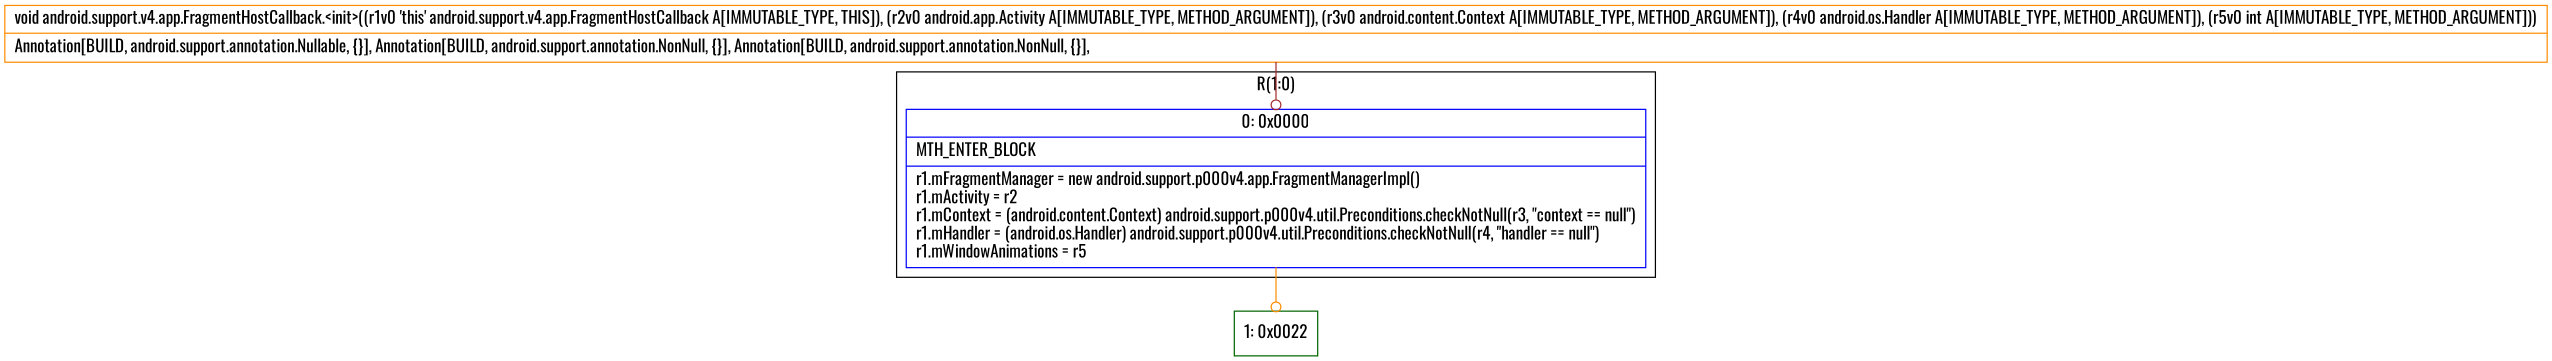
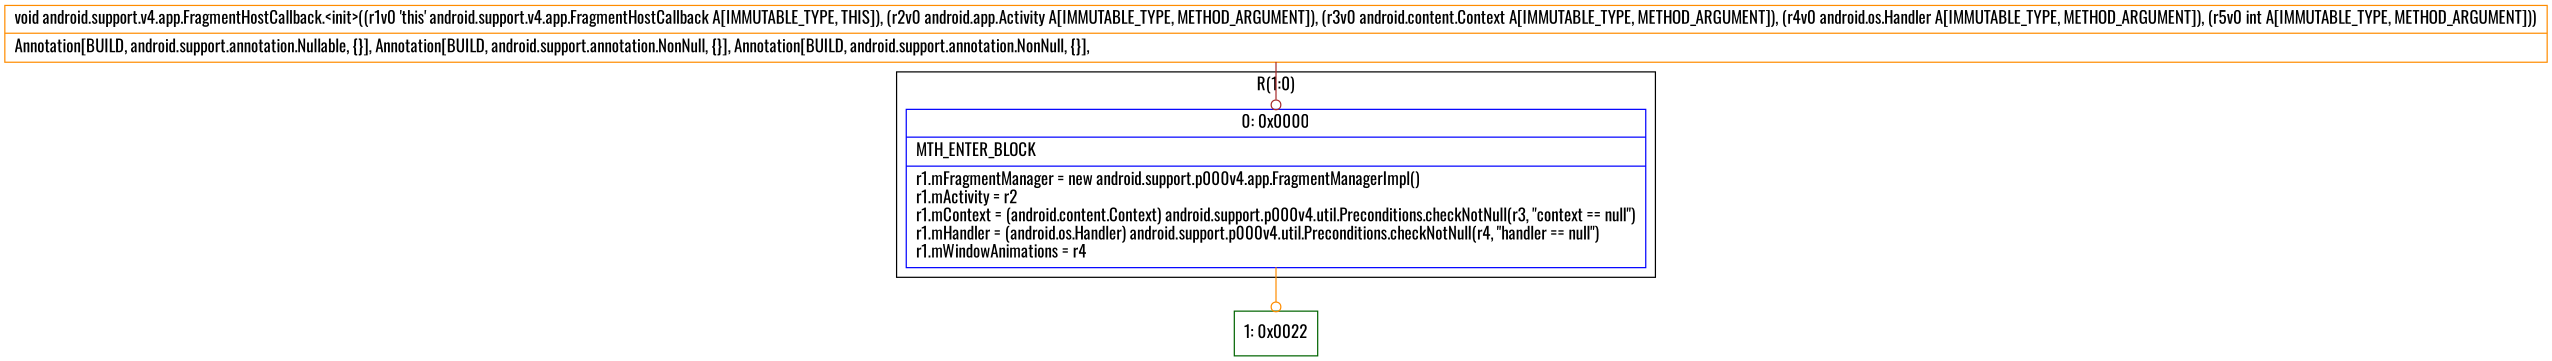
node "0: 0x0000": text "r1.mWindowAnimations = r5" -> "r1.mWindowAnimations = r4"
